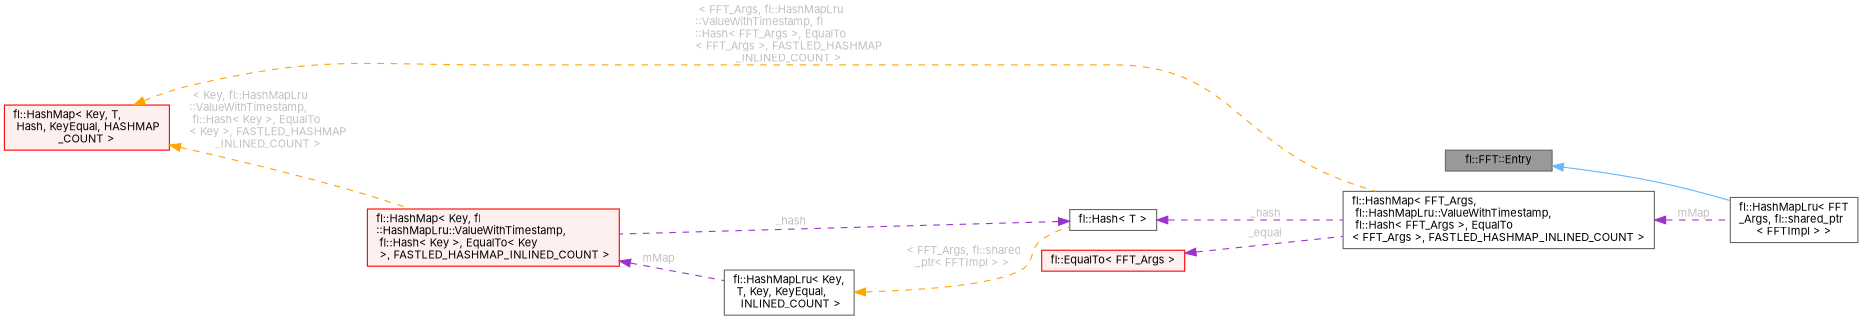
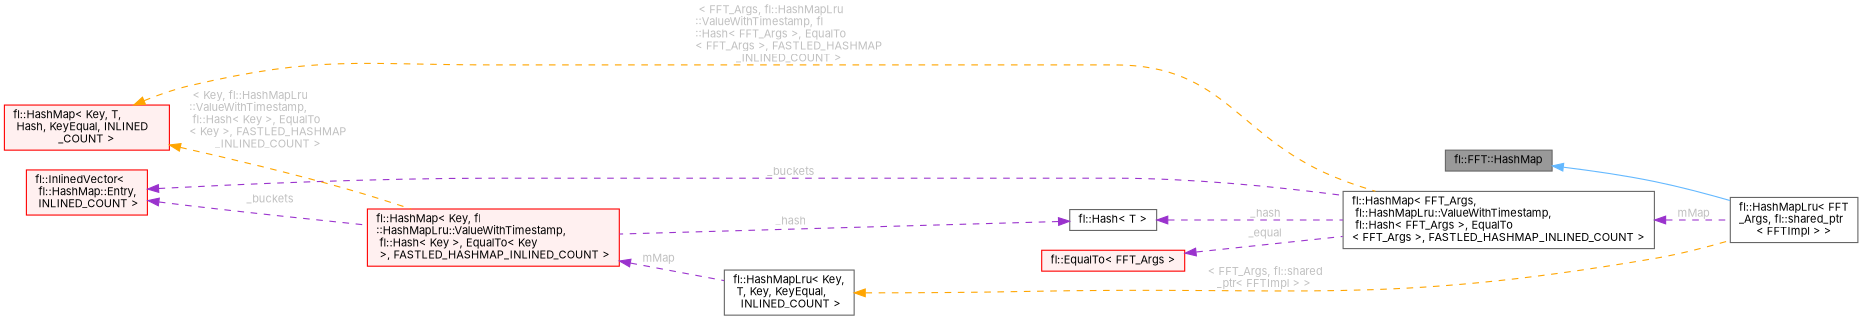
node "fl::HashMap< Key, T, Hash, KeyEqual, HASHMAP _COUNT >": label "fl::HashMap< Key, T, Hash, KeyEqual, HASHMAP _COUNT >" -> "fl::HashMap< Key, T, Hash, KeyEqual, INLINED _COUNT >"
node "fl::FFT::Entry": label "fl::FFT::Entry" -> "fl::FFT::HashMap"
node "fl::InlinedVector< fl::HashMap::Entry, INLINED_COUNT >": added
edge "fl::Hash< T >" -> "fl::HashMapLru< Key, T, Key, KeyEqual, INLINED_COUNT >": now "fl::HashMapLru< FFT _Args, fl::shared_ptr < FFTImpl > >" -> "fl::HashMapLru< Key, T, Key, KeyEqual, INLINED_COUNT >"
